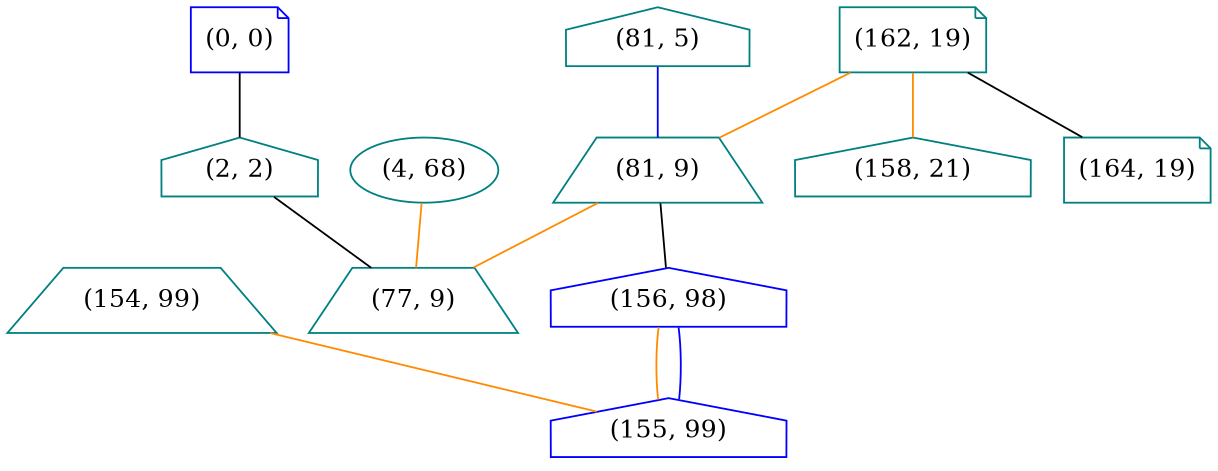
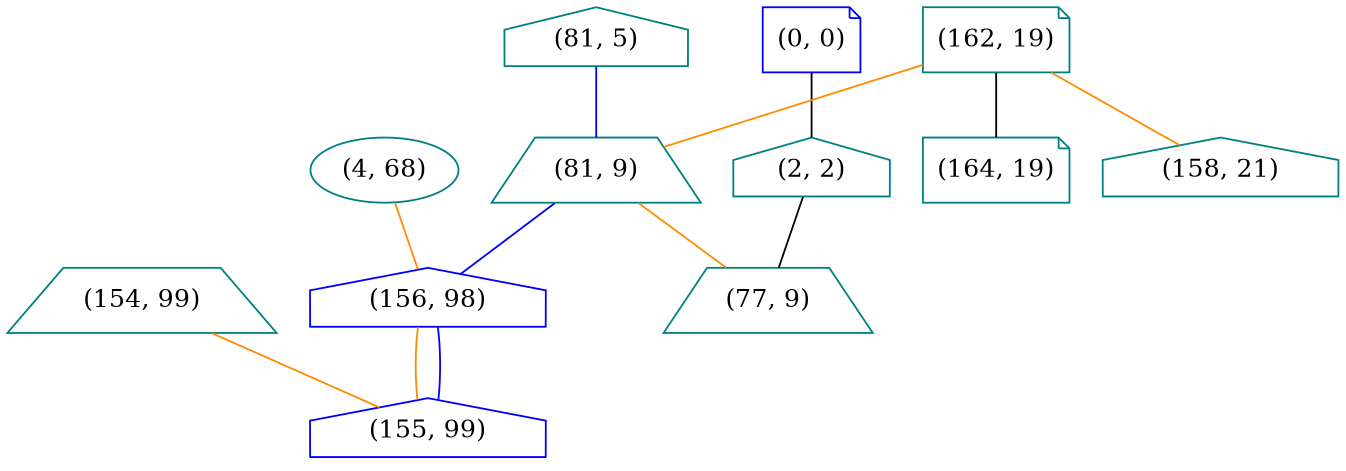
edge "(4, 68)" -- "(77, 9)": now "(4, 68)" -- "(156, 98)"
edge "(81, 9)" -- "(156, 98)": color black -> blue
